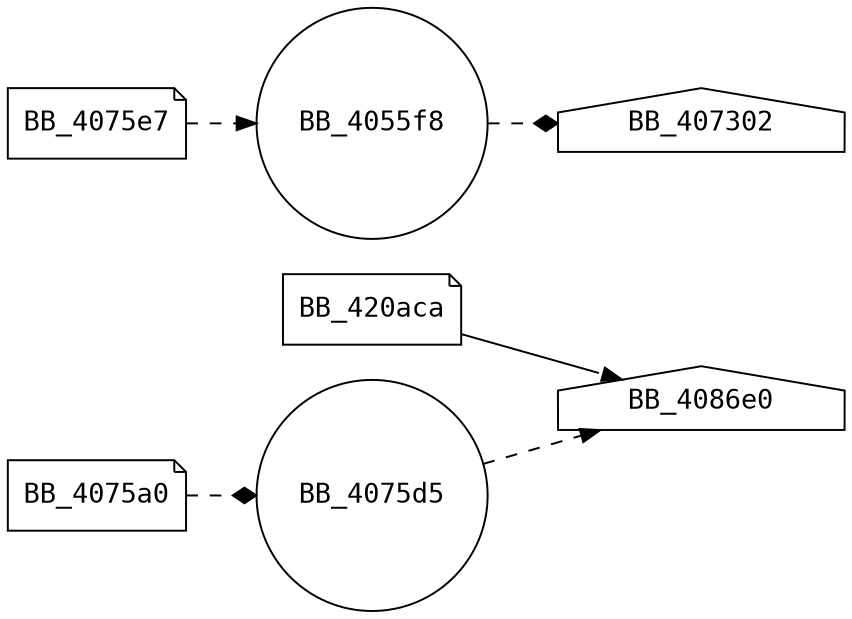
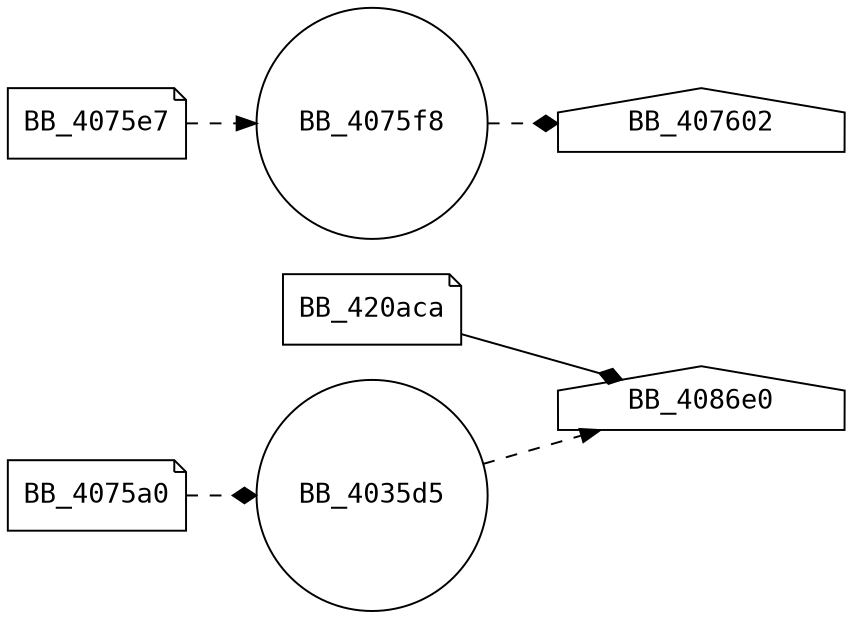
node "BB_4055f8": label "BB_4055f8" -> "BB_4075f8"
node "BB_407302": label "BB_407302" -> "BB_407602"
edge "BB_420aca" -> "BB_4086e0": arrowhead normal -> diamond
node "BB_4075d5": label "BB_4075d5" -> "BB_4035d5"
